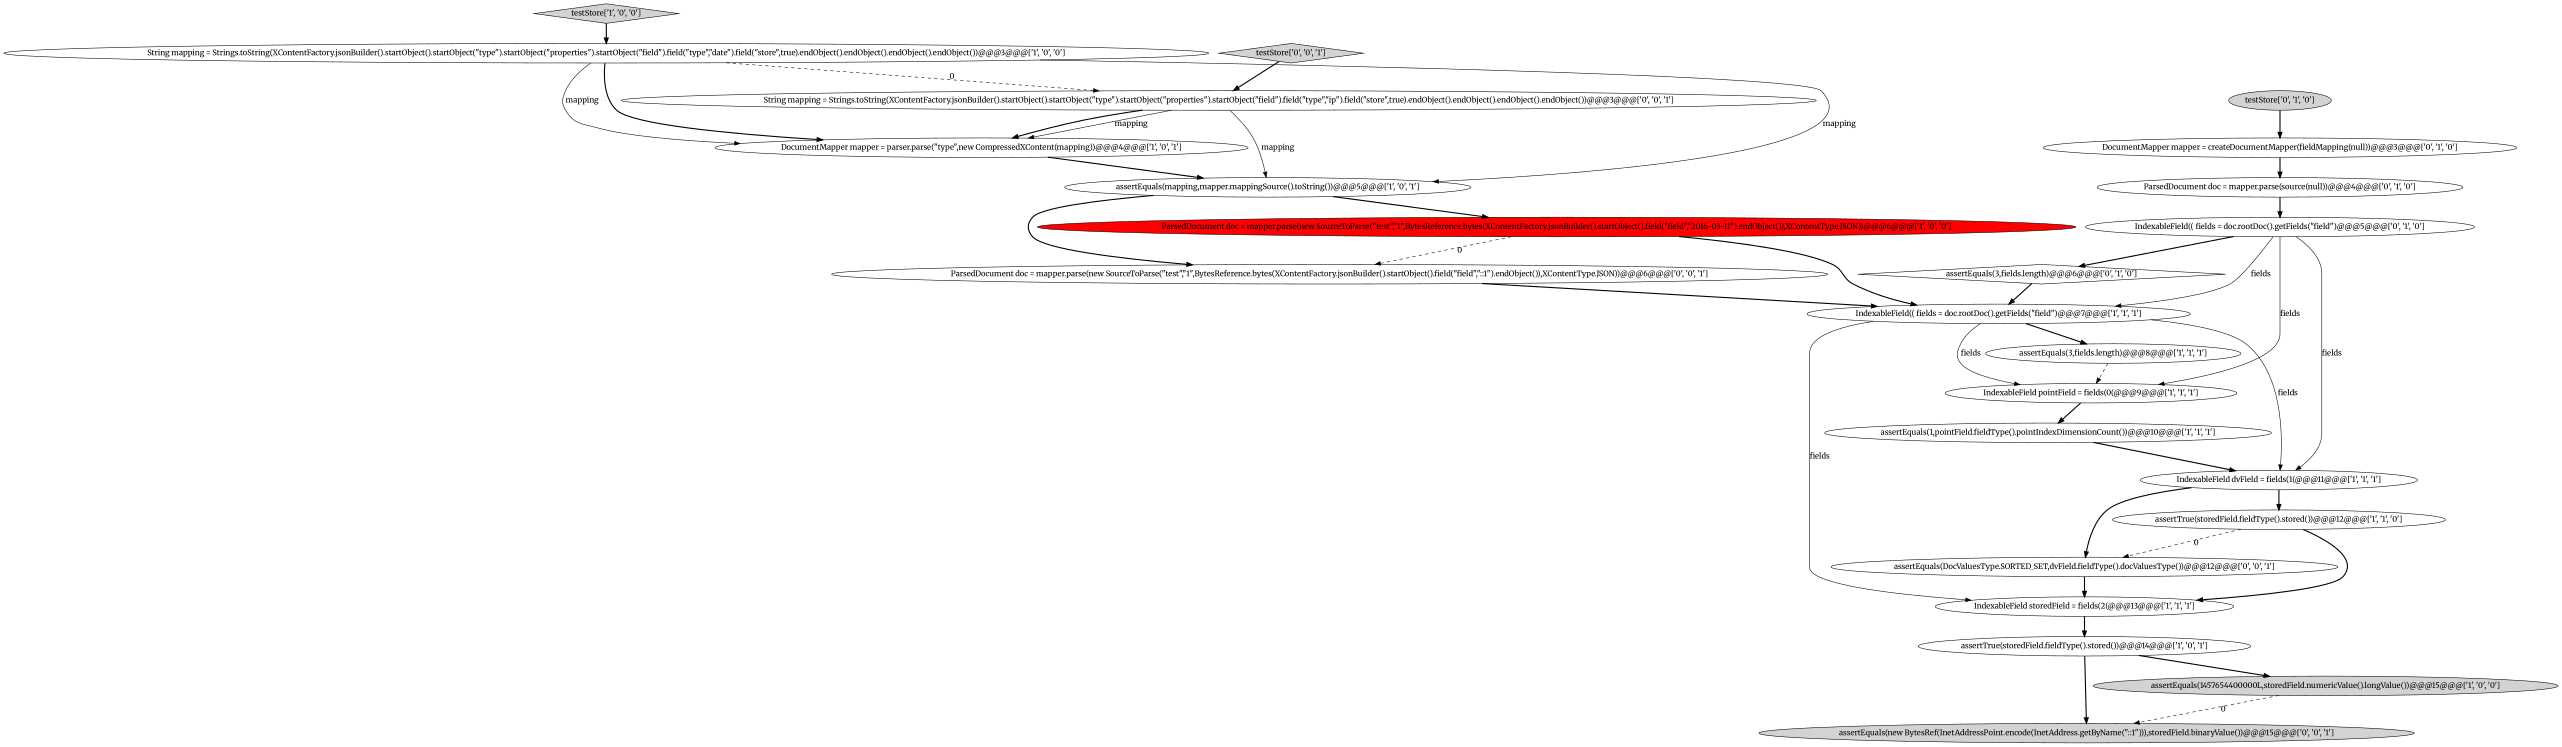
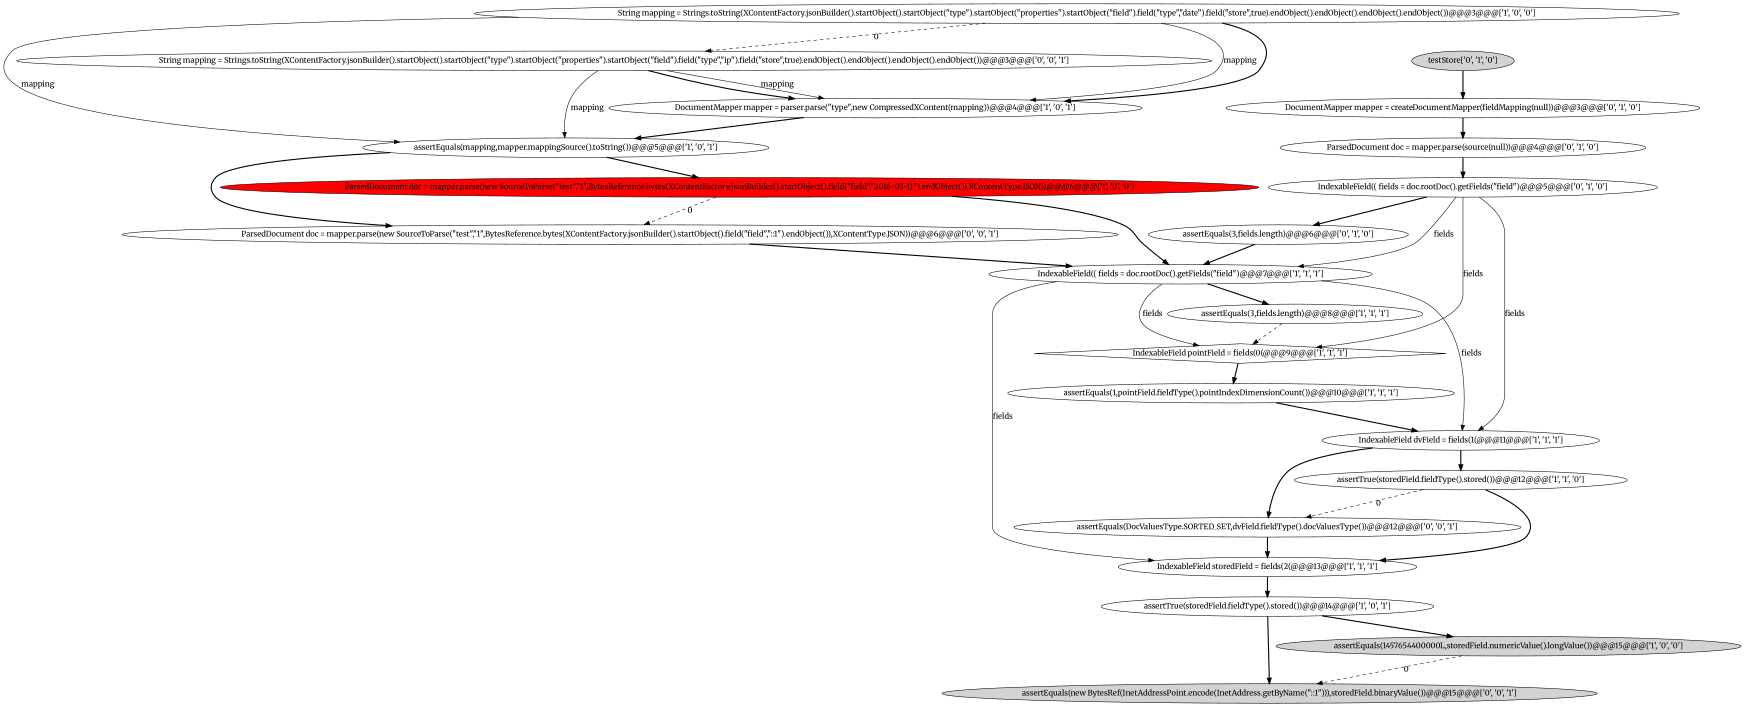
node "testStore['1', '0', '0']": removed
node "testStore['0', '0', '1']": removed
node "assertEquals(3,fields.length)@@@6@@@['0', '1', '0']": shape diamond -> ellipse
node "IndexableField pointField = fields(0(@@@9@@@['1', '1', '1']": shape ellipse -> diamond
